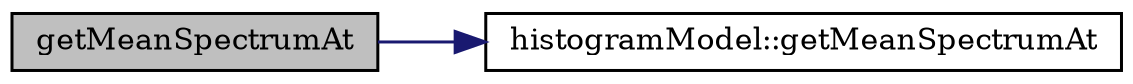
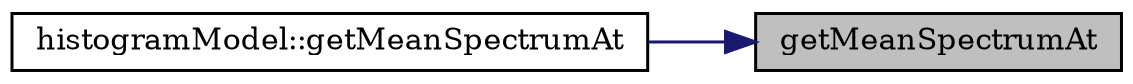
edge "getMeanSpectrumAt" -> "histogramModel::getMeanSpectrumAt": reversed
